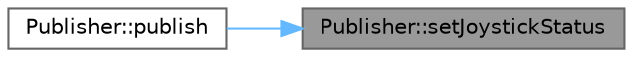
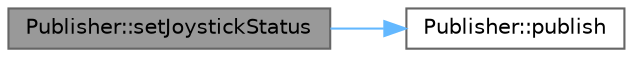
edge "Publisher::publish" -> "Publisher::setJoystickStatus": reversed
